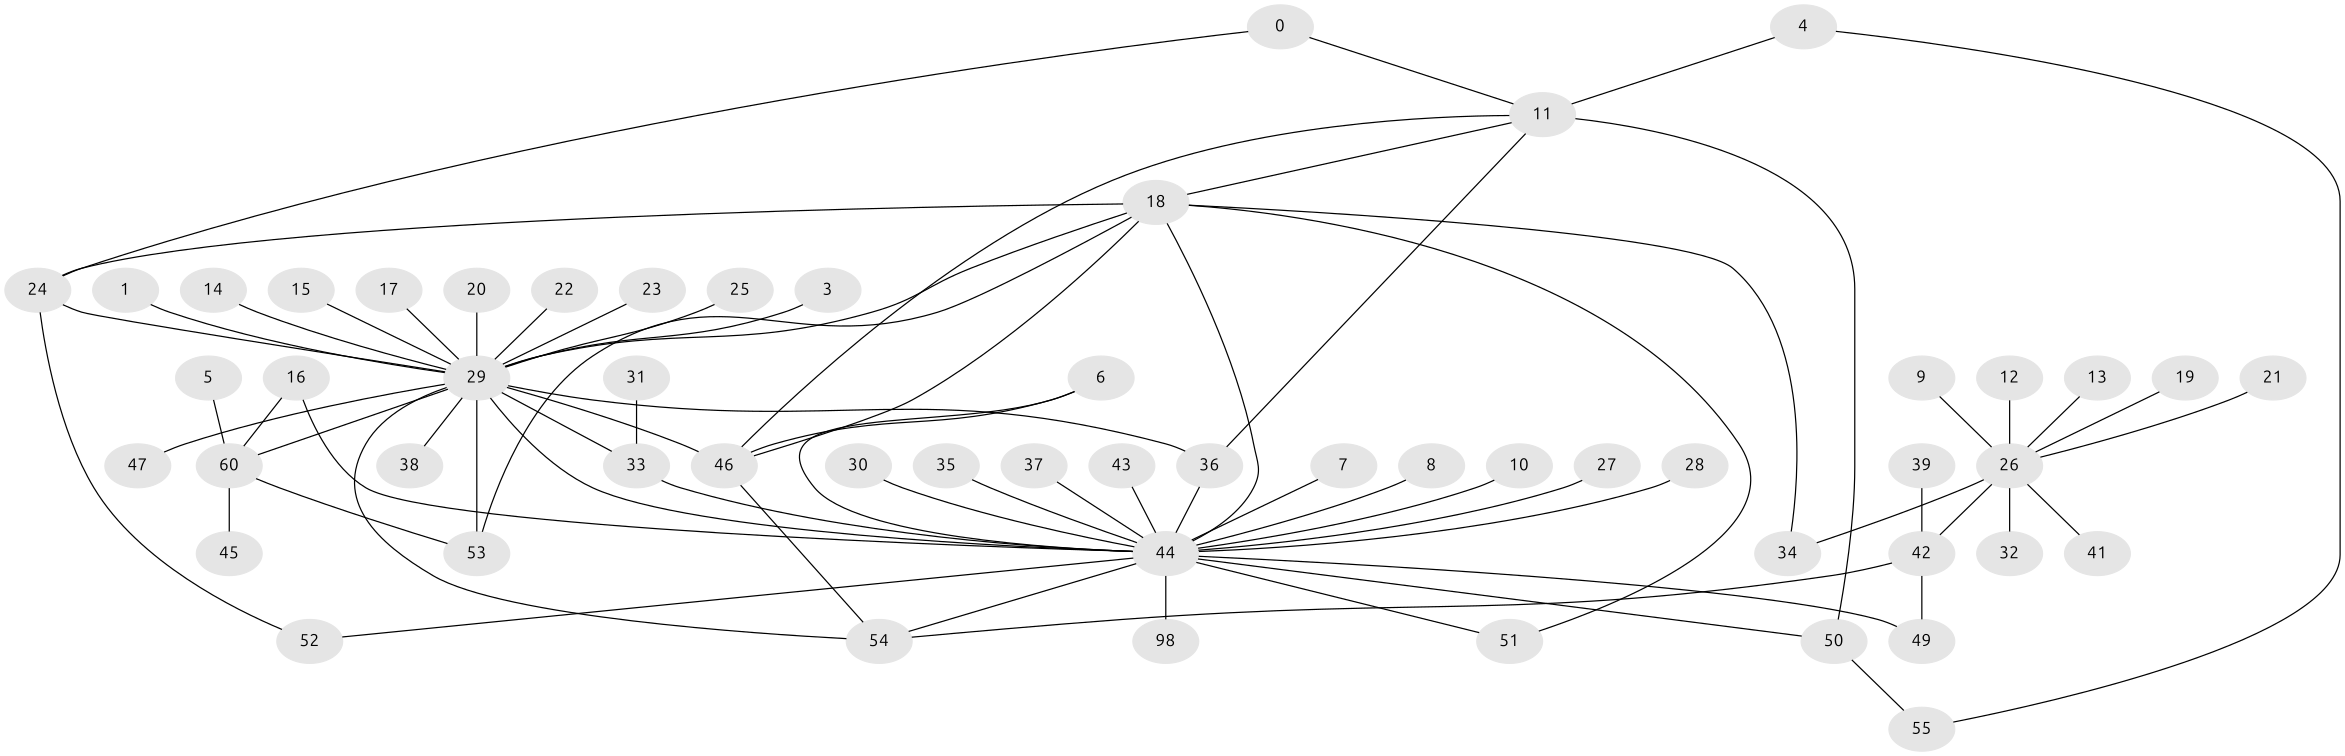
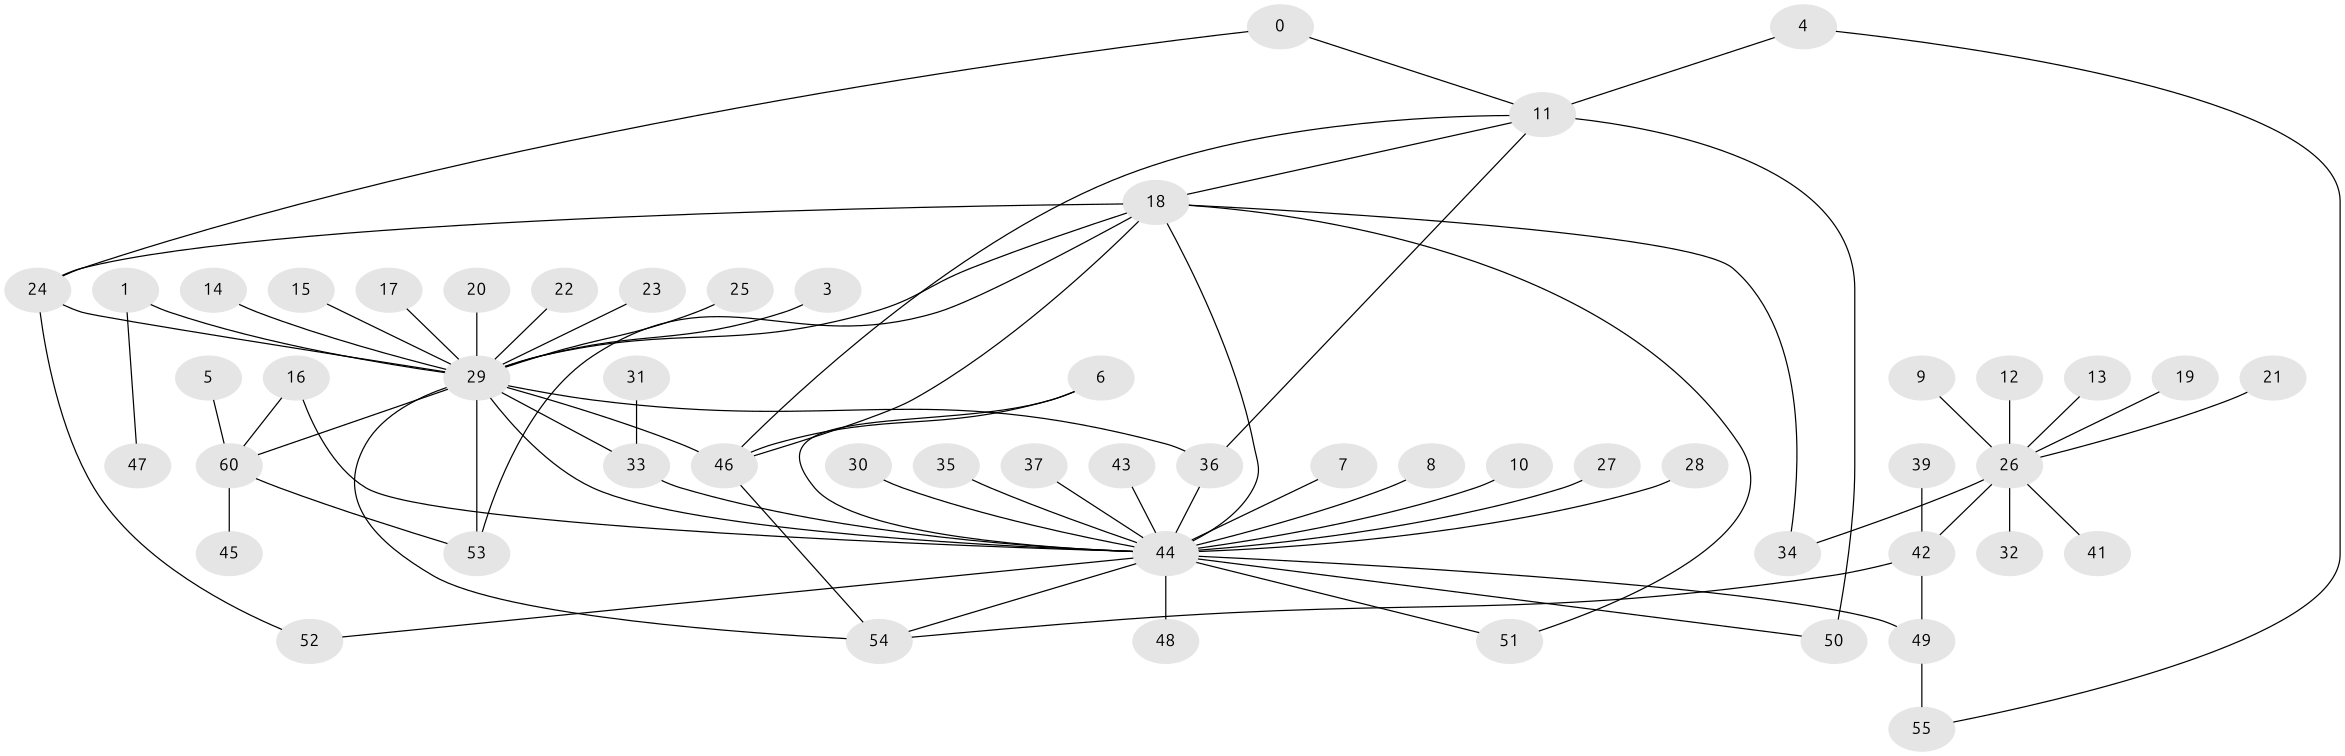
edge "29" -- "47": now "1" -- "47"
node "38": removed
node "98": label "98" -> "48"
edge "50" -- "55": now "49" -- "55"
